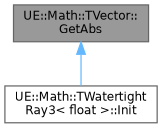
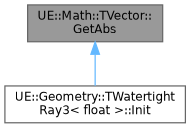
node "UE::Math::TWatertight Ray3< float >::Init": label "UE::Math::TWatertight Ray3< float >::Init" -> "UE::Geometry::TWatertight Ray3< float >::Init"
